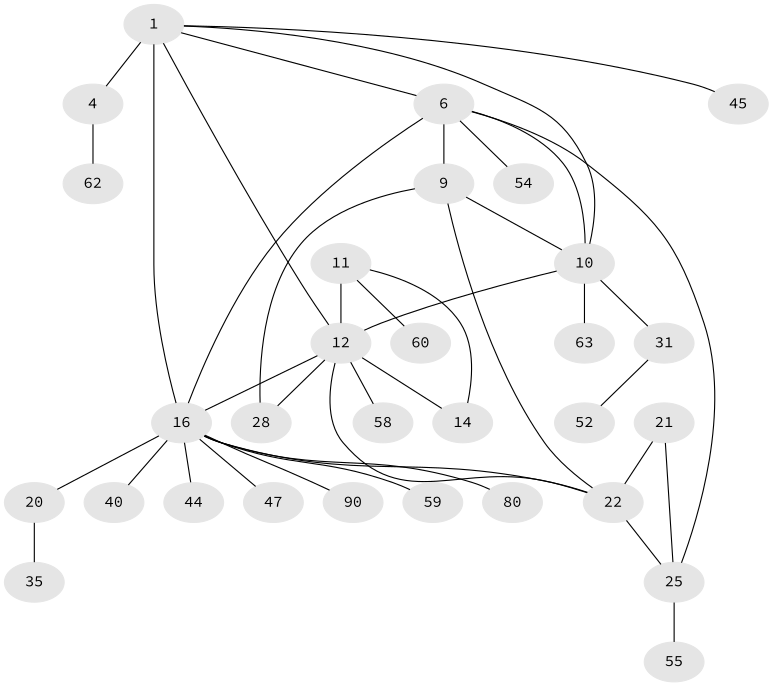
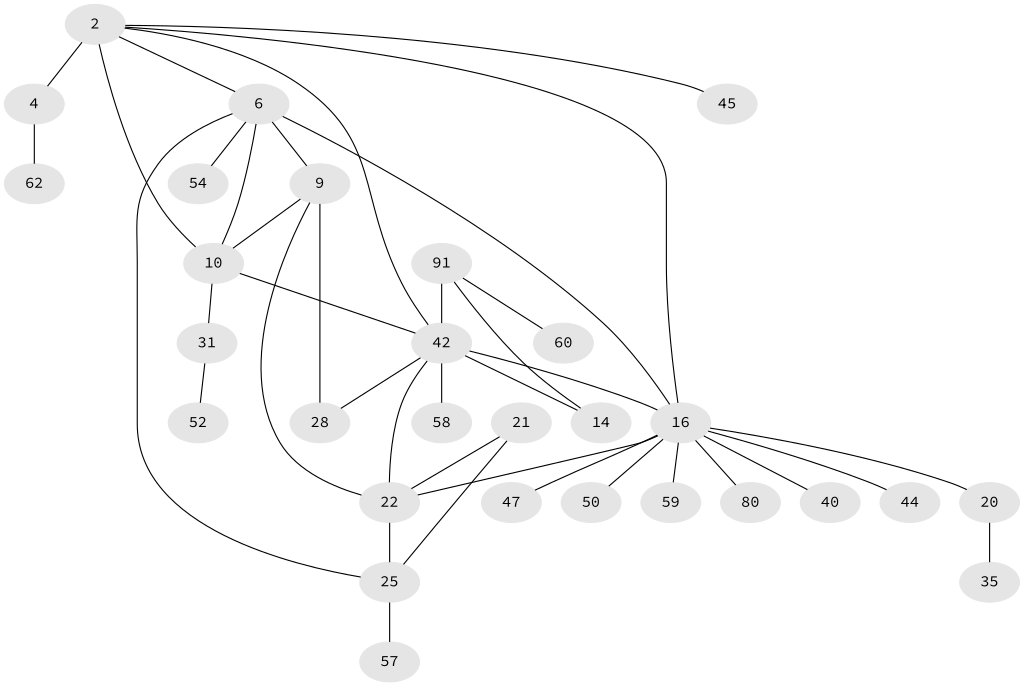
node "1": label "1" -> "2"
node "11": label "11" -> "91"
node "12": label "12" -> "42"
node "63": removed
node "90": label "90" -> "50"
node "55": label "55" -> "57"
